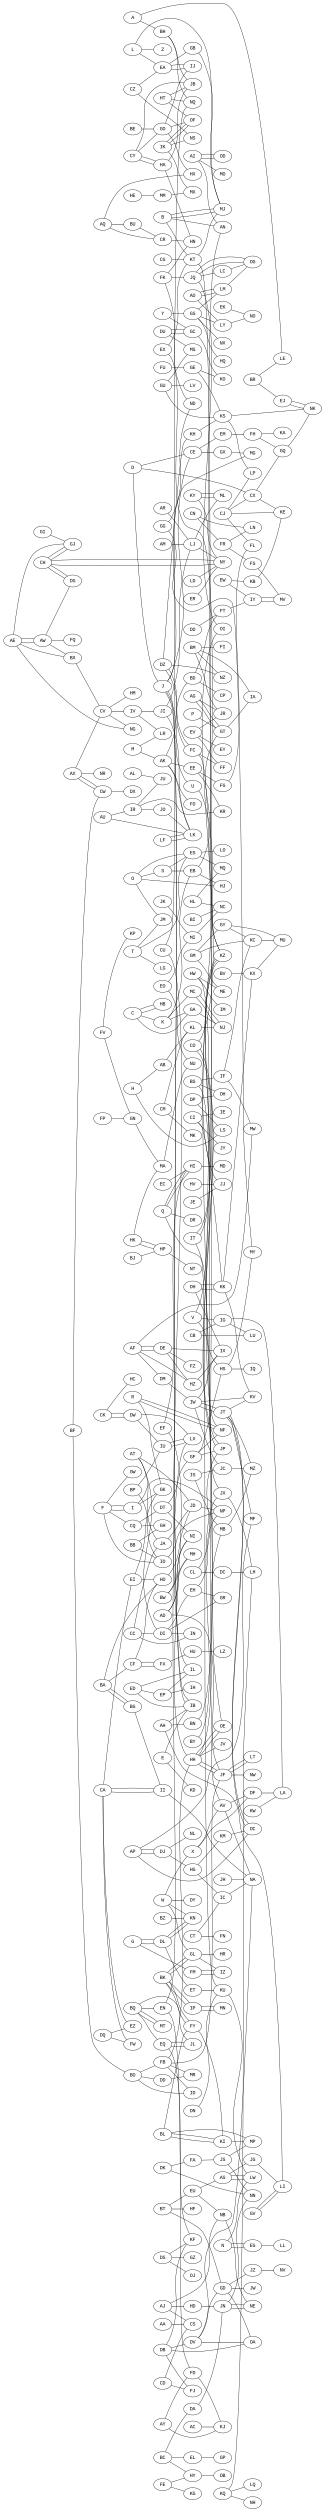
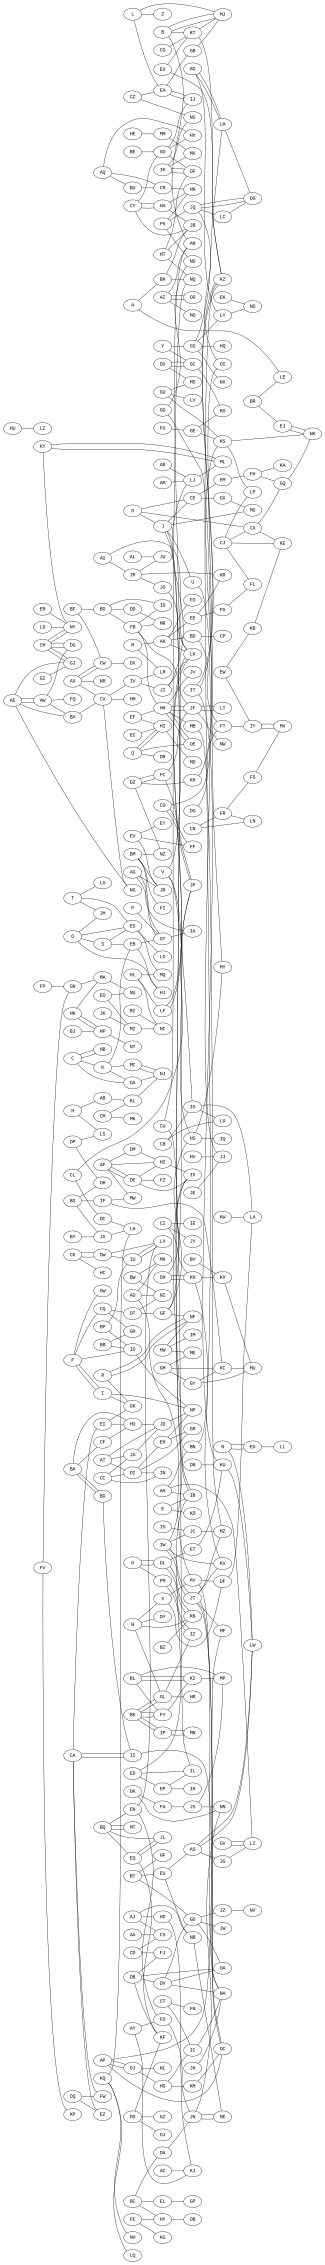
edge "LJ" -- "NY": removed
edge "HL" -- "LF": added
edge "DM" -- "IW": now "DM" -- "HZ"
edge "IS" -- "MB": removed
node "FX": removed
